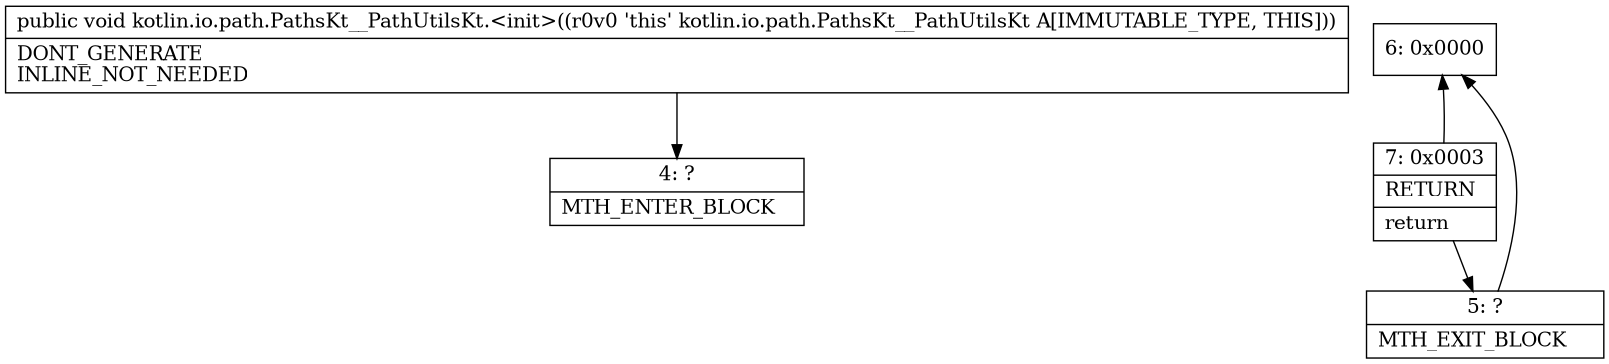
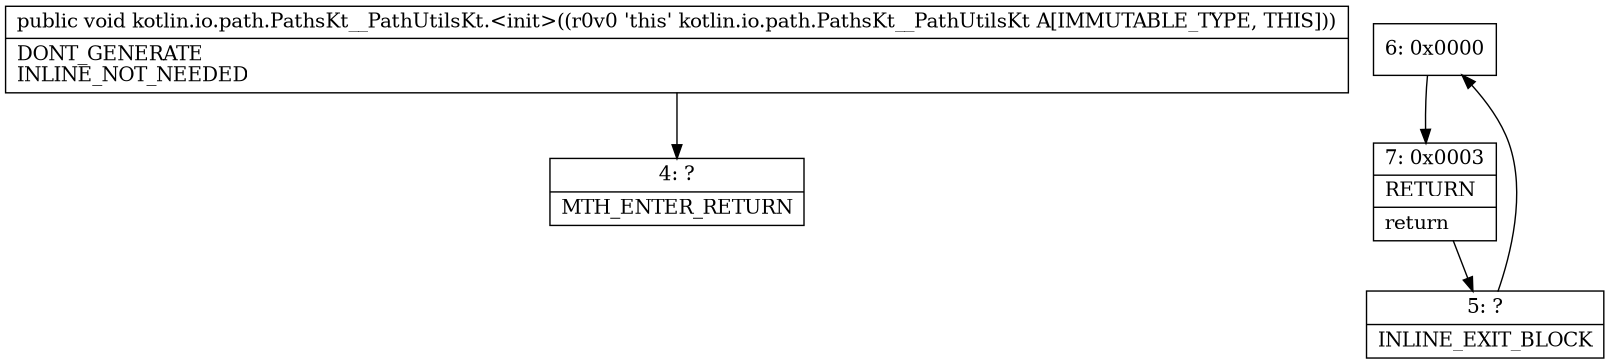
edge "7: 0x0003" -> "6: 0x0000": reversed
node "4: ?": text "MTH_ENTER_BLOCK" -> "MTH_ENTER_RETURN"
node "5: ?": text "MTH_EXIT_BLOCK" -> "INLINE_EXIT_BLOCK"
